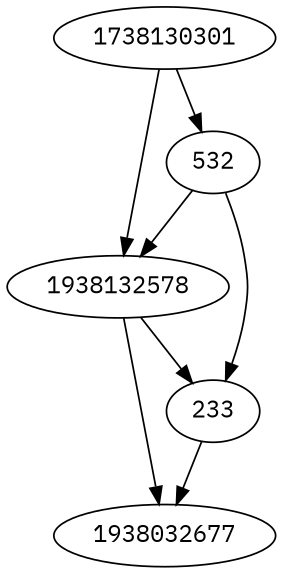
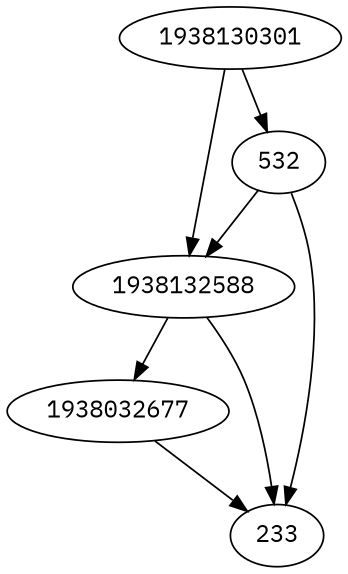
node "1738130301": label "1738130301" -> "1938130301"
node "1938132578": label "1938132578" -> "1938132588"
edge "233" -> "1938032677": reversed
